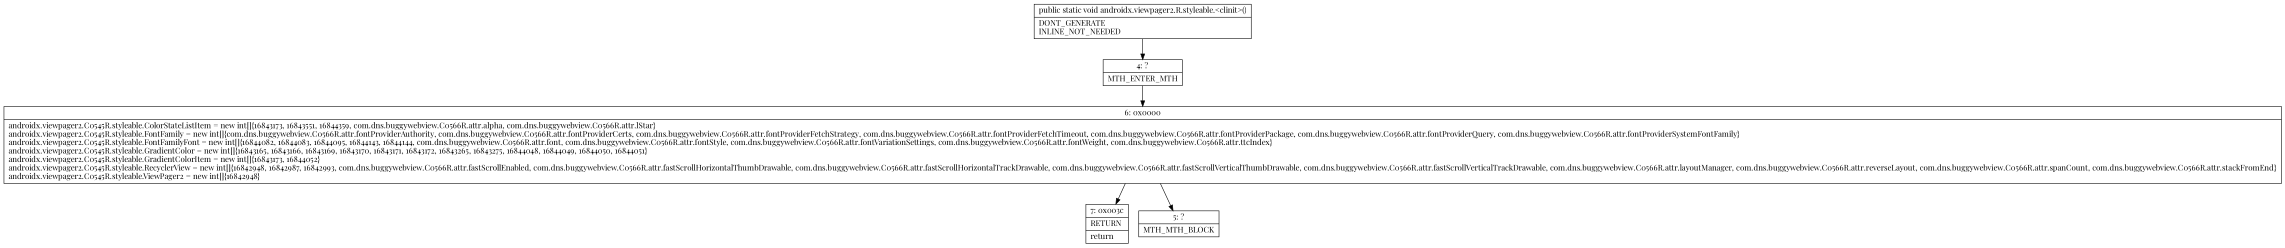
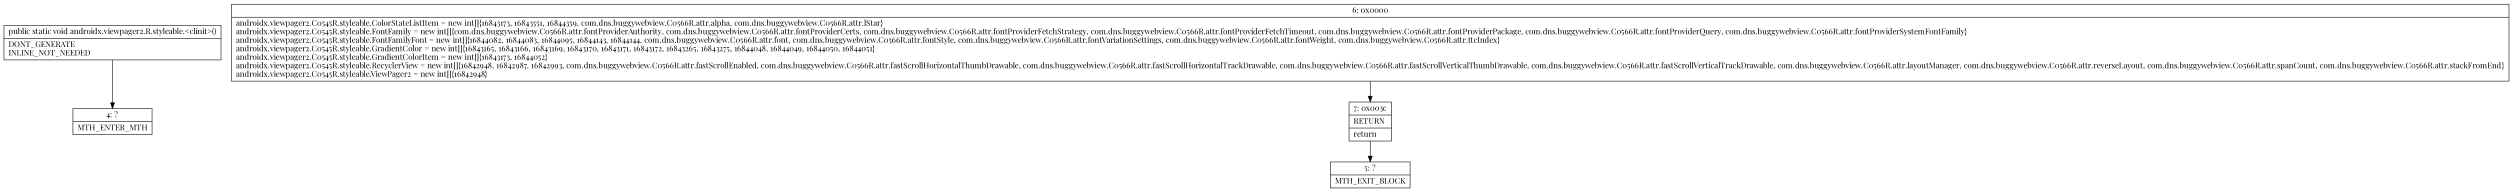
edge "4: ?" -> "6: 0x0000": removed
edge "6: 0x0000" -> "5: ?": now "7: 0x003c" -> "5: ?"
node "5: ?": text "MTH_MTH_BLOCK" -> "MTH_EXIT_BLOCK"
